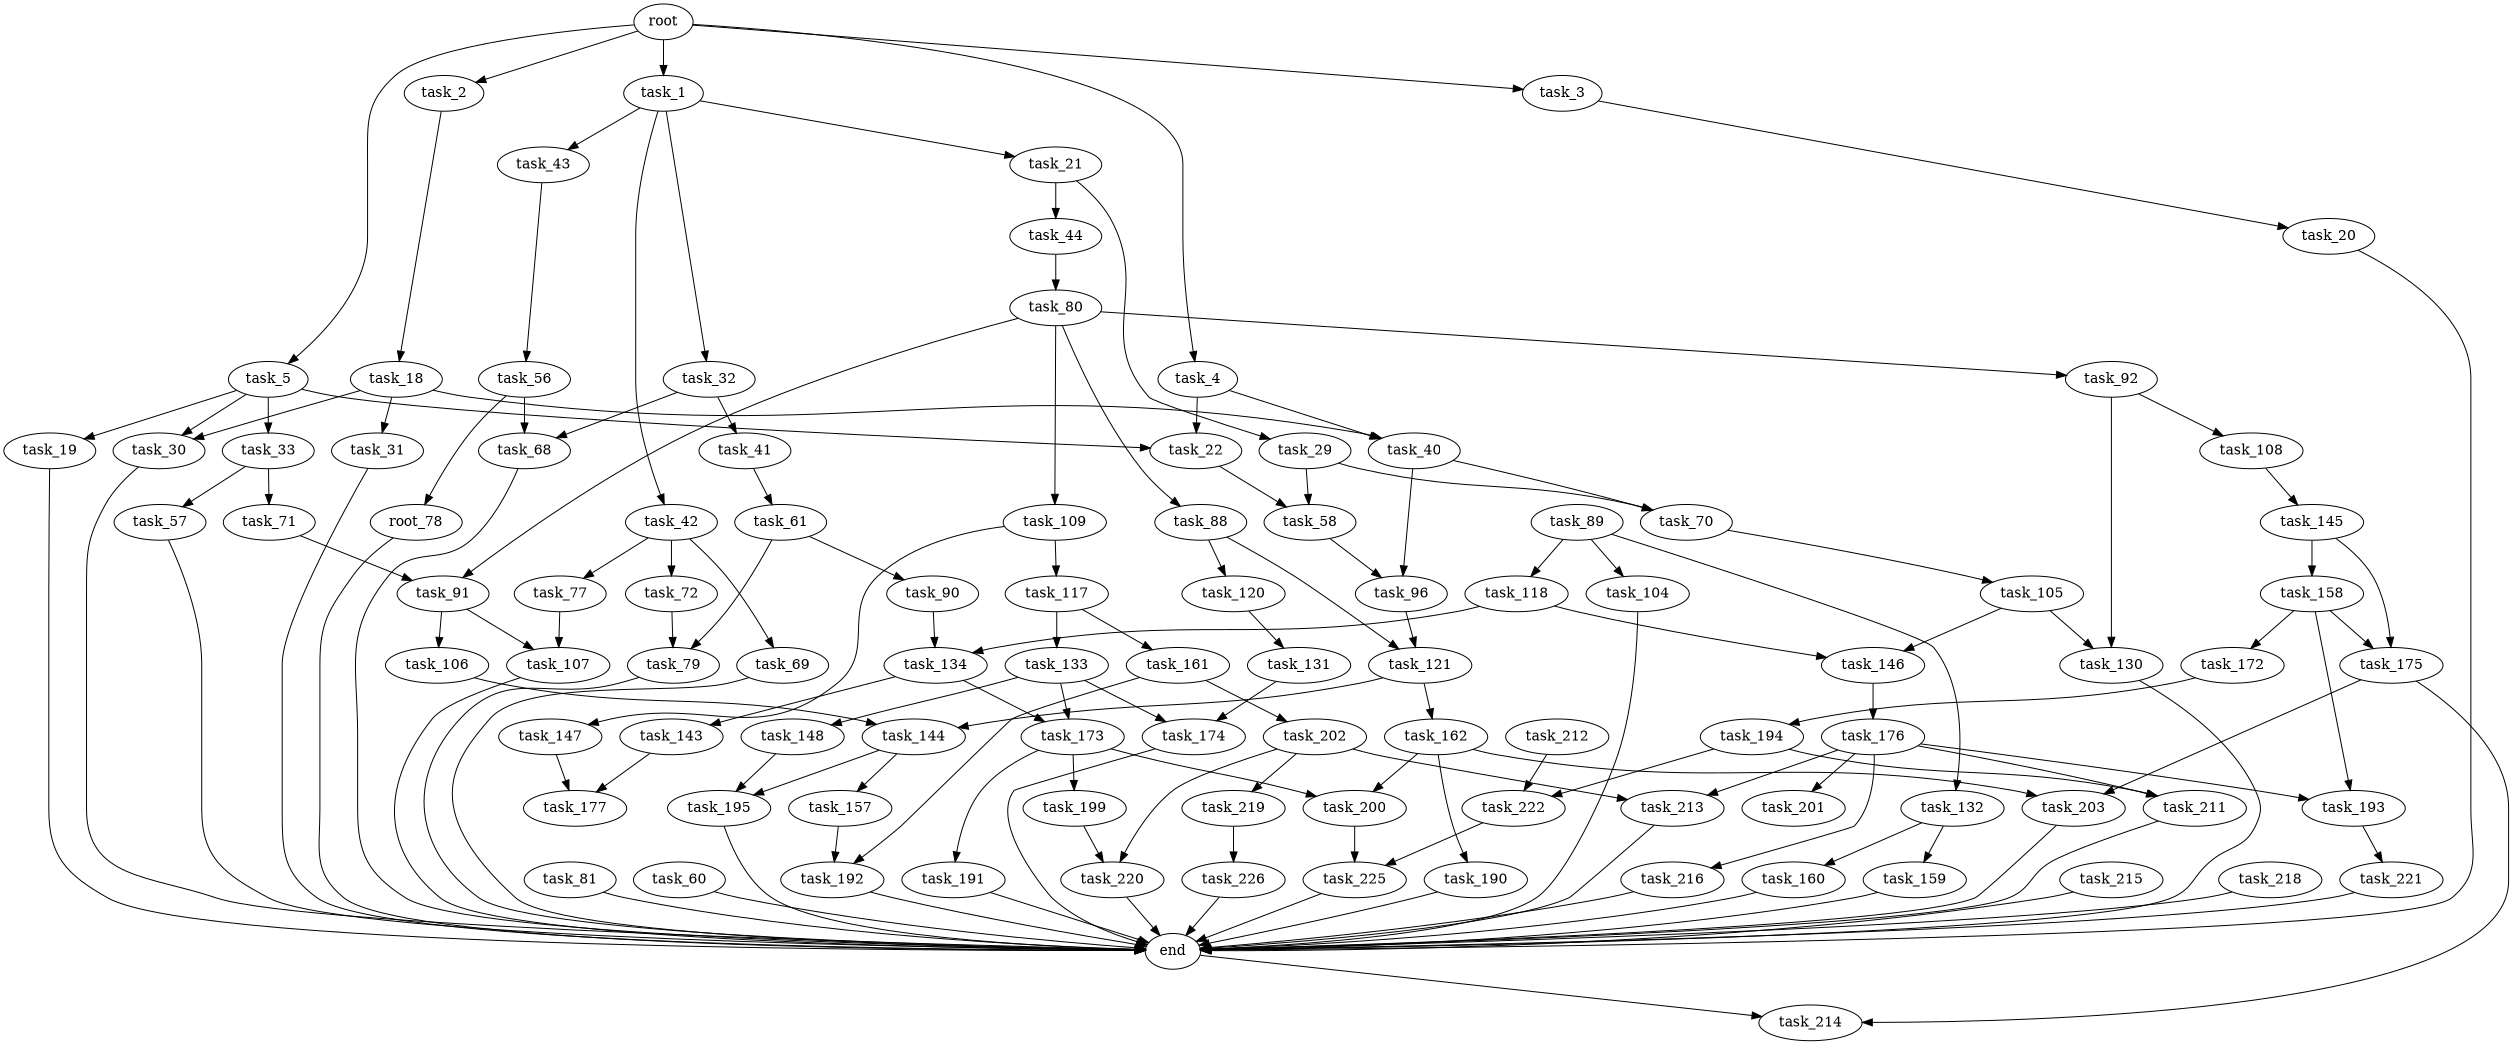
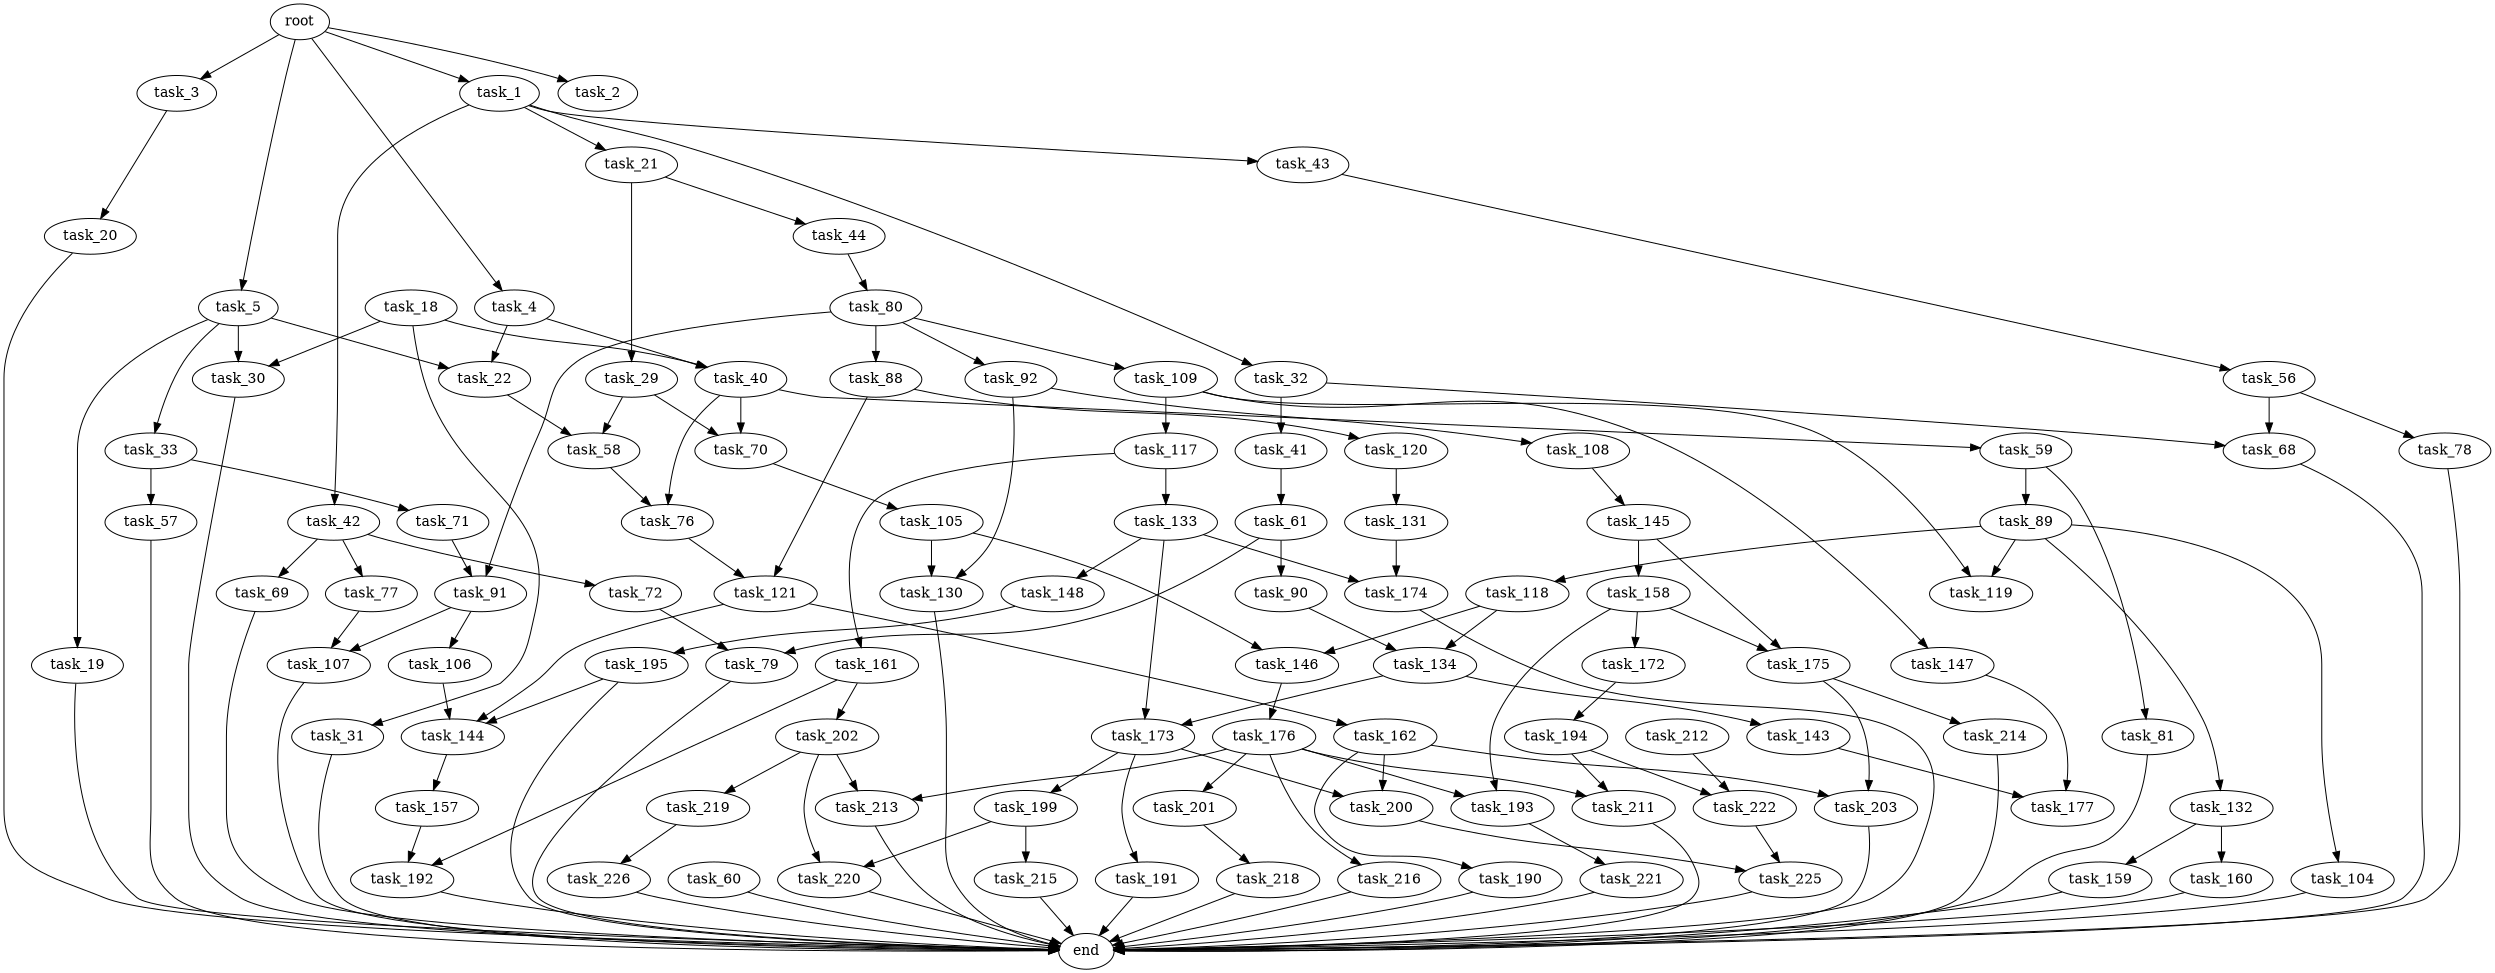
edge "task_2" -> "task_18": removed
node "task_59": added
node "root_78": label "root_78" -> "task_78"
node "task_96": label "task_96" -> "task_76"
node "task_119": added
edge "task_144" -> "task_195": reversed
edge "task_199" -> "task_215": added
edge "task_201" -> "task_218": added
edge "end" -> "task_214": reversed
